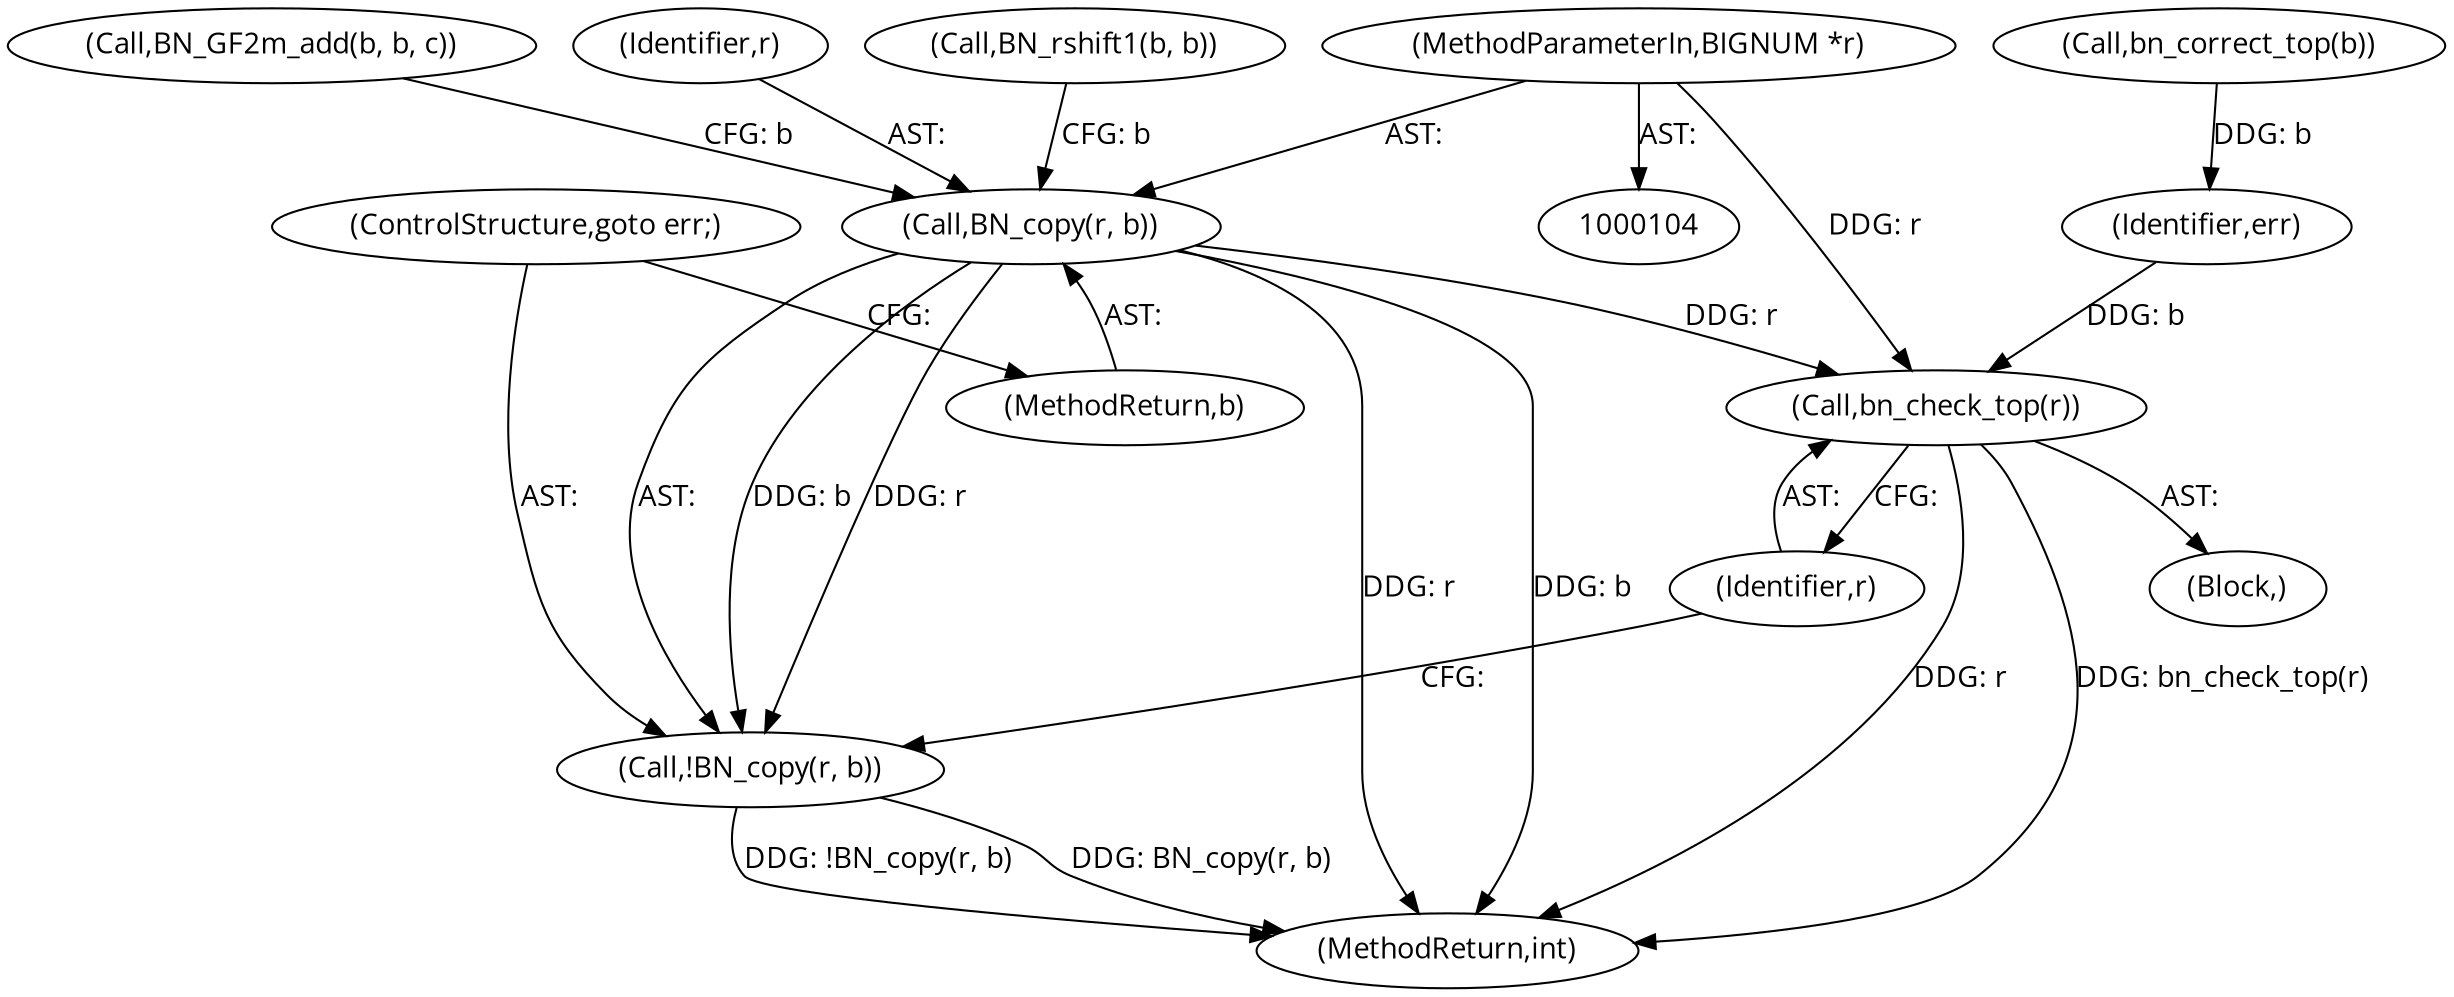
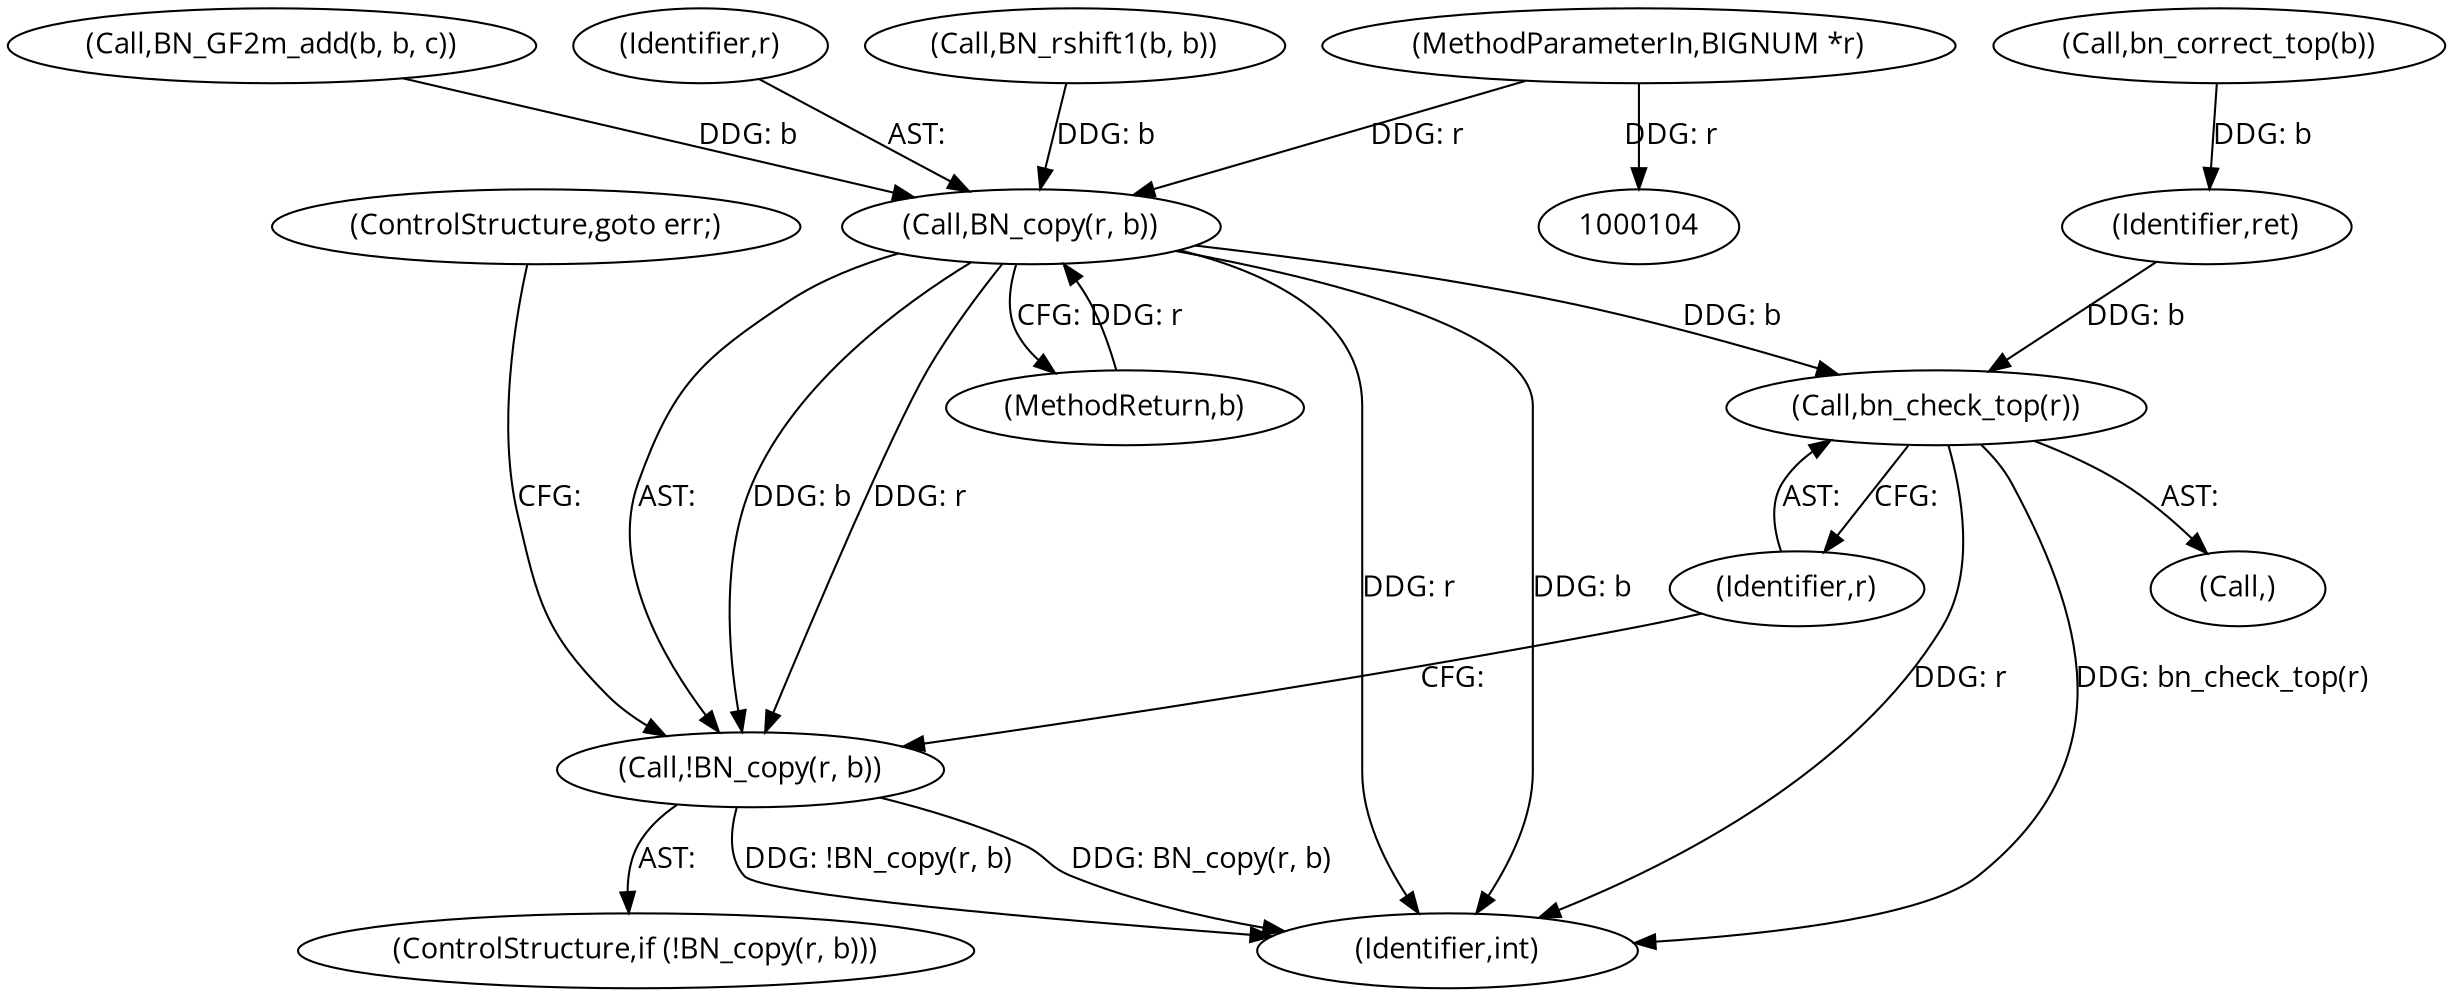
edge "(Call,BN_GF2m_add(b, b, c))" -> "(Call,BN_copy(r, b))": label "CFG: b" -> "DDG: b"
edge "(Call,BN_rshift1(b, b))" -> "(Call,BN_copy(r, b))": label "CFG: b" -> "DDG: b"
edge "(MethodParameterIn,BIGNUM *r)" -> "(Call,BN_copy(r, b))": label "AST: " -> "DDG: r"
edge "(MethodParameterIn,BIGNUM *r)" -> "1000104": label "AST: " -> "DDG: r"
edge "(MethodParameterIn,BIGNUM *r)" -> "(Call,bn_check_top(r))": removed, label "DDG: r"
node "(Identifier,err)": label "(Identifier,err)" -> "(Identifier,ret)"
edge "(ControlStructure,goto err;)" -> "(MethodReturn,b)": now "(Call,BN_copy(r, b))" -> "(MethodReturn,b)"
edge "(MethodReturn,b)" -> "(Call,BN_copy(r, b))": label "AST: " -> "DDG: r"
edge "(Call,BN_copy(r, b))" -> "(Call,bn_check_top(r))": label "DDG: r" -> "DDG: b"
edge "(ControlStructure,goto err;)" -> "(Call,!BN_copy(r, b))": label "AST: " -> "CFG: "
node "(Block,)": label "(Block,)" -> "(Call,)"
node "(ControlStructure,if (!BN_copy(r, b)))": added
node "(MethodReturn,int)": label "(MethodReturn,int)" -> "(Identifier,int)"
